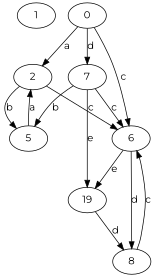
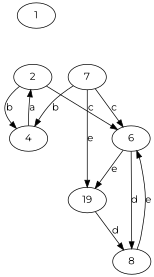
node "0": removed
node "5": label "5" -> "4"
edge "8" -> "6": label "c" -> "e"
